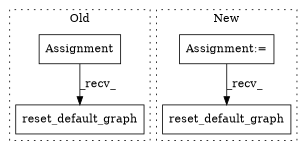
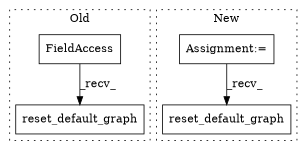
node "Assignment": label "Assignment" -> "FieldAccess"
